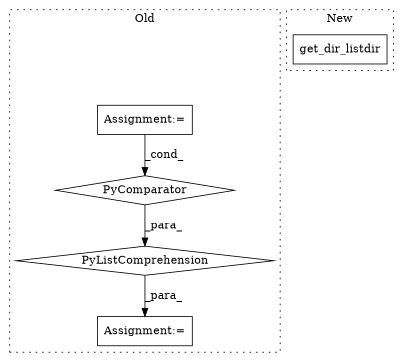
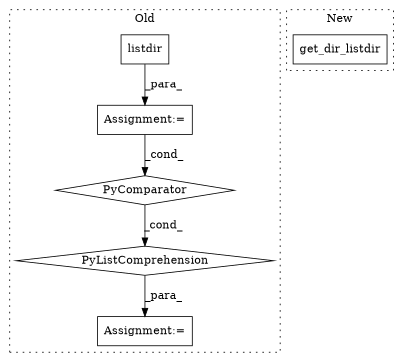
node "listdir": added
edge "PyComparator" -> "PyListComprehension": label "_para_" -> "_cond_"
